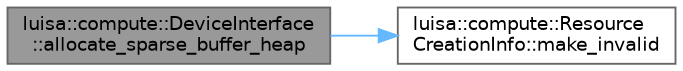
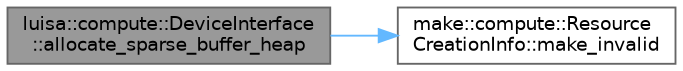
node "luisa::compute::Resource CreationInfo::make_invalid": label "luisa::compute::Resource CreationInfo::make_invalid" -> "make::compute::Resource CreationInfo::make_invalid"
